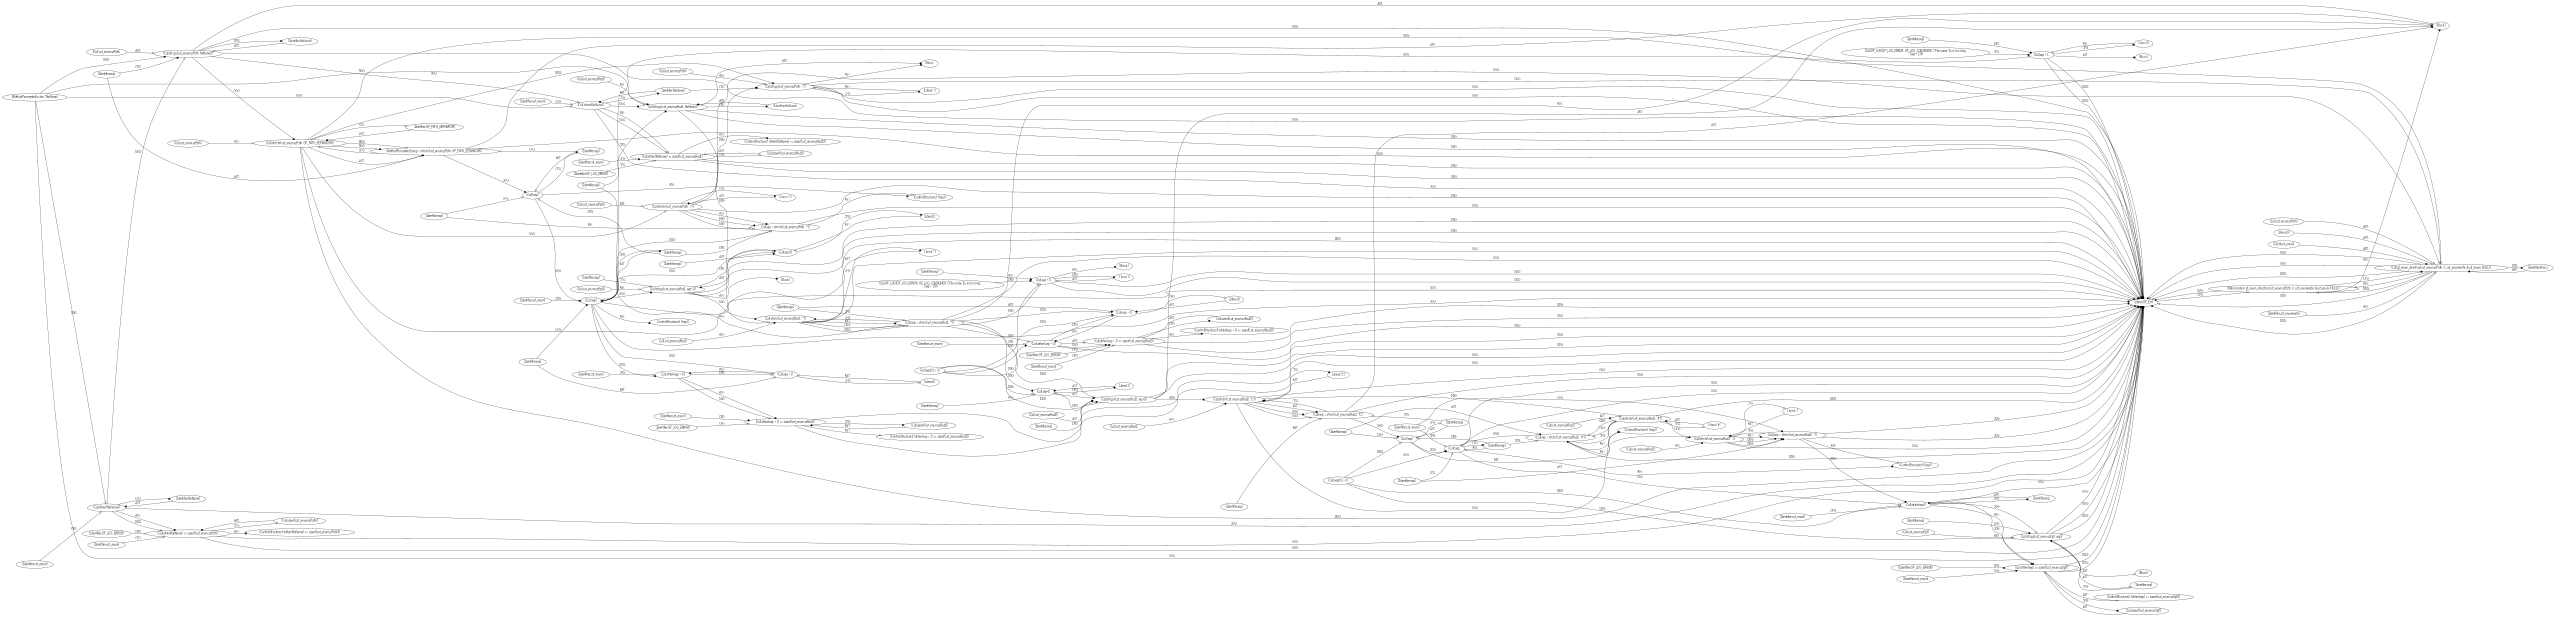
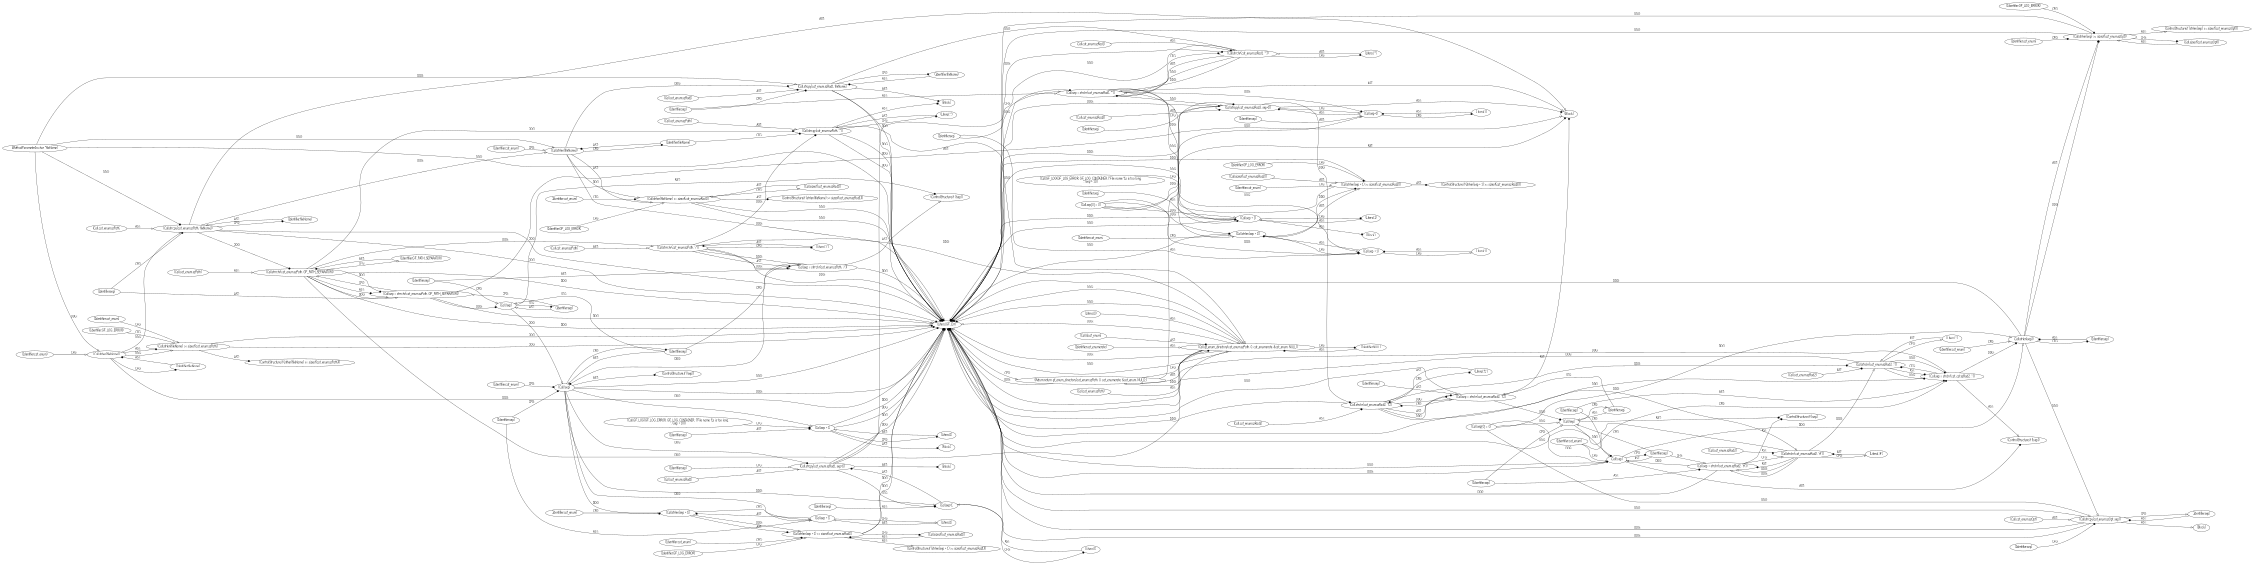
node "(MethodParameterIn,sep = strrchr(cat_enum.szPath, GF_PATH_SEPARATOR))": label "(MethodParameterIn,sep = strrchr(cat_enum.szPath, GF_PATH_SEPARATOR))" -> "(Call,sep = strrchr(cat_enum.szPath, GF_PATH_SEPARATOR))"
edge "(Call,sep = strchr(cat_enum.szRad1, '*'))" -> "(Literal,GF_Err)": reversed
edge "(Call,strlen(sep + 1) >= sizeof(cat_enum.szRad2))" -> "(Call,sizeof(cat_enum.szRad2))": removed, label "CFG:"
node "(Call,sep = strchr(cat_enum.szRad2, ':'))": label "(Call,sep = strchr(cat_enum.szRad2, ':'))" -> "(Call,sep = strchr(cat_cat.szRad2, ':'))"
node "(Call,sizeof(cat_enum.szPath))": removed
